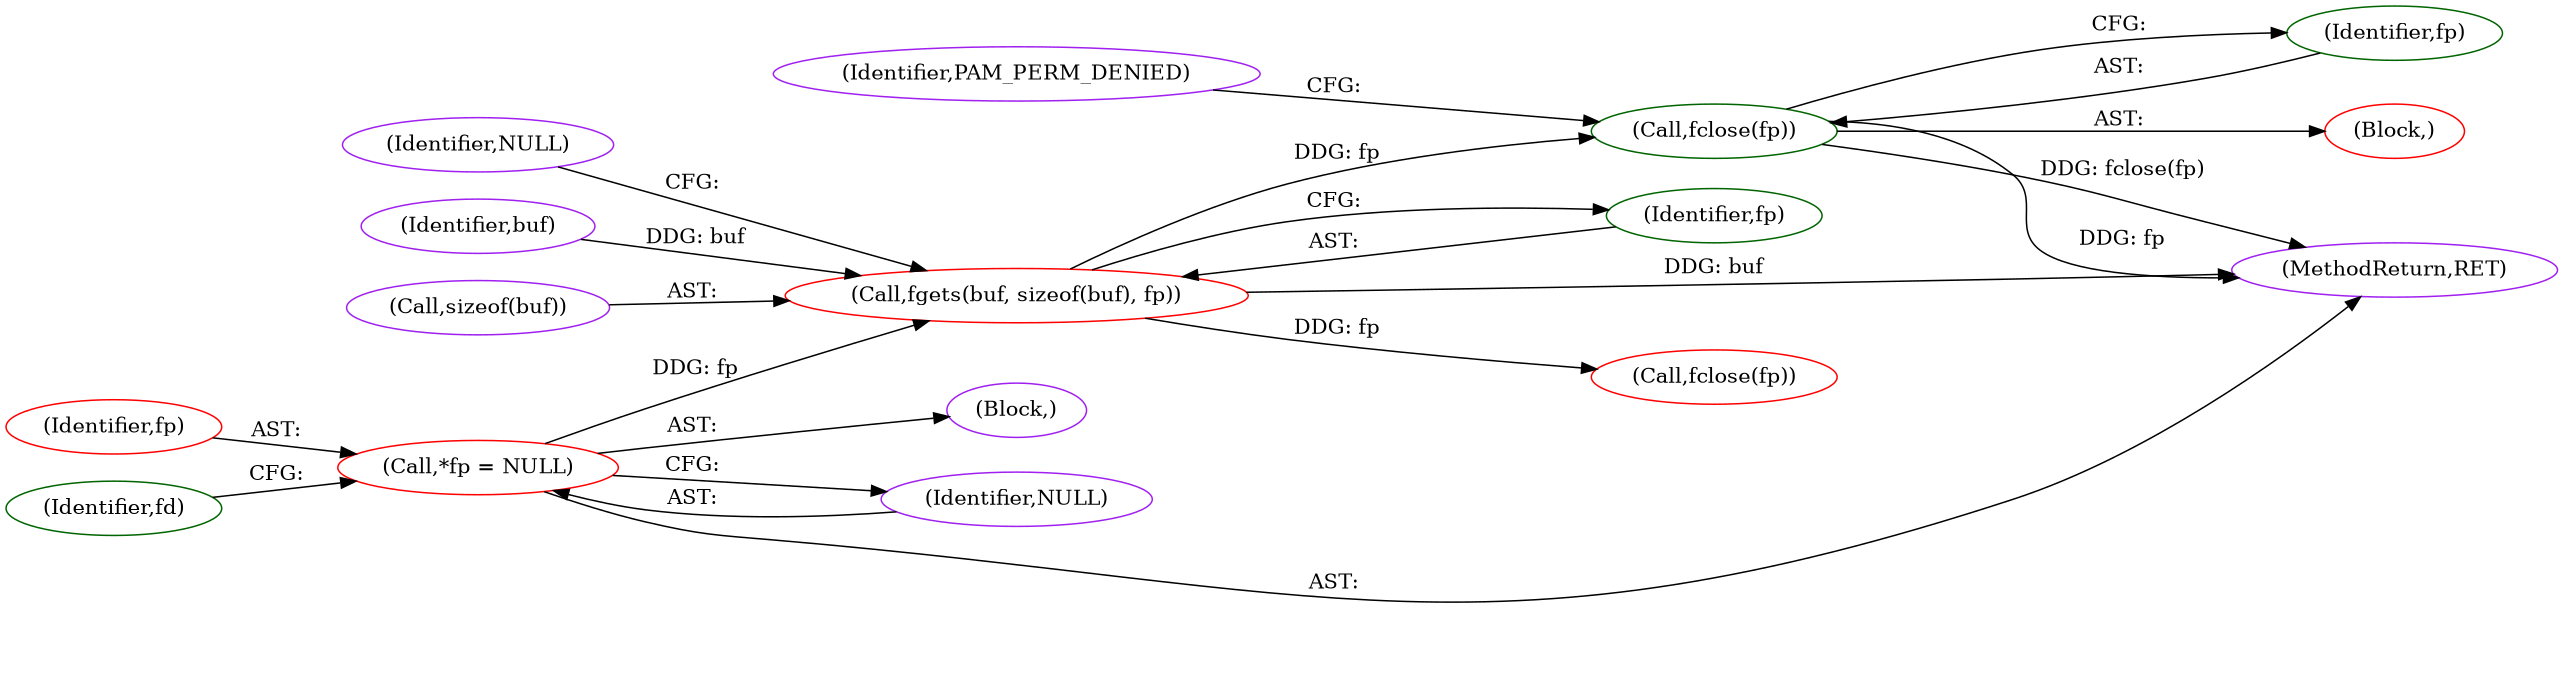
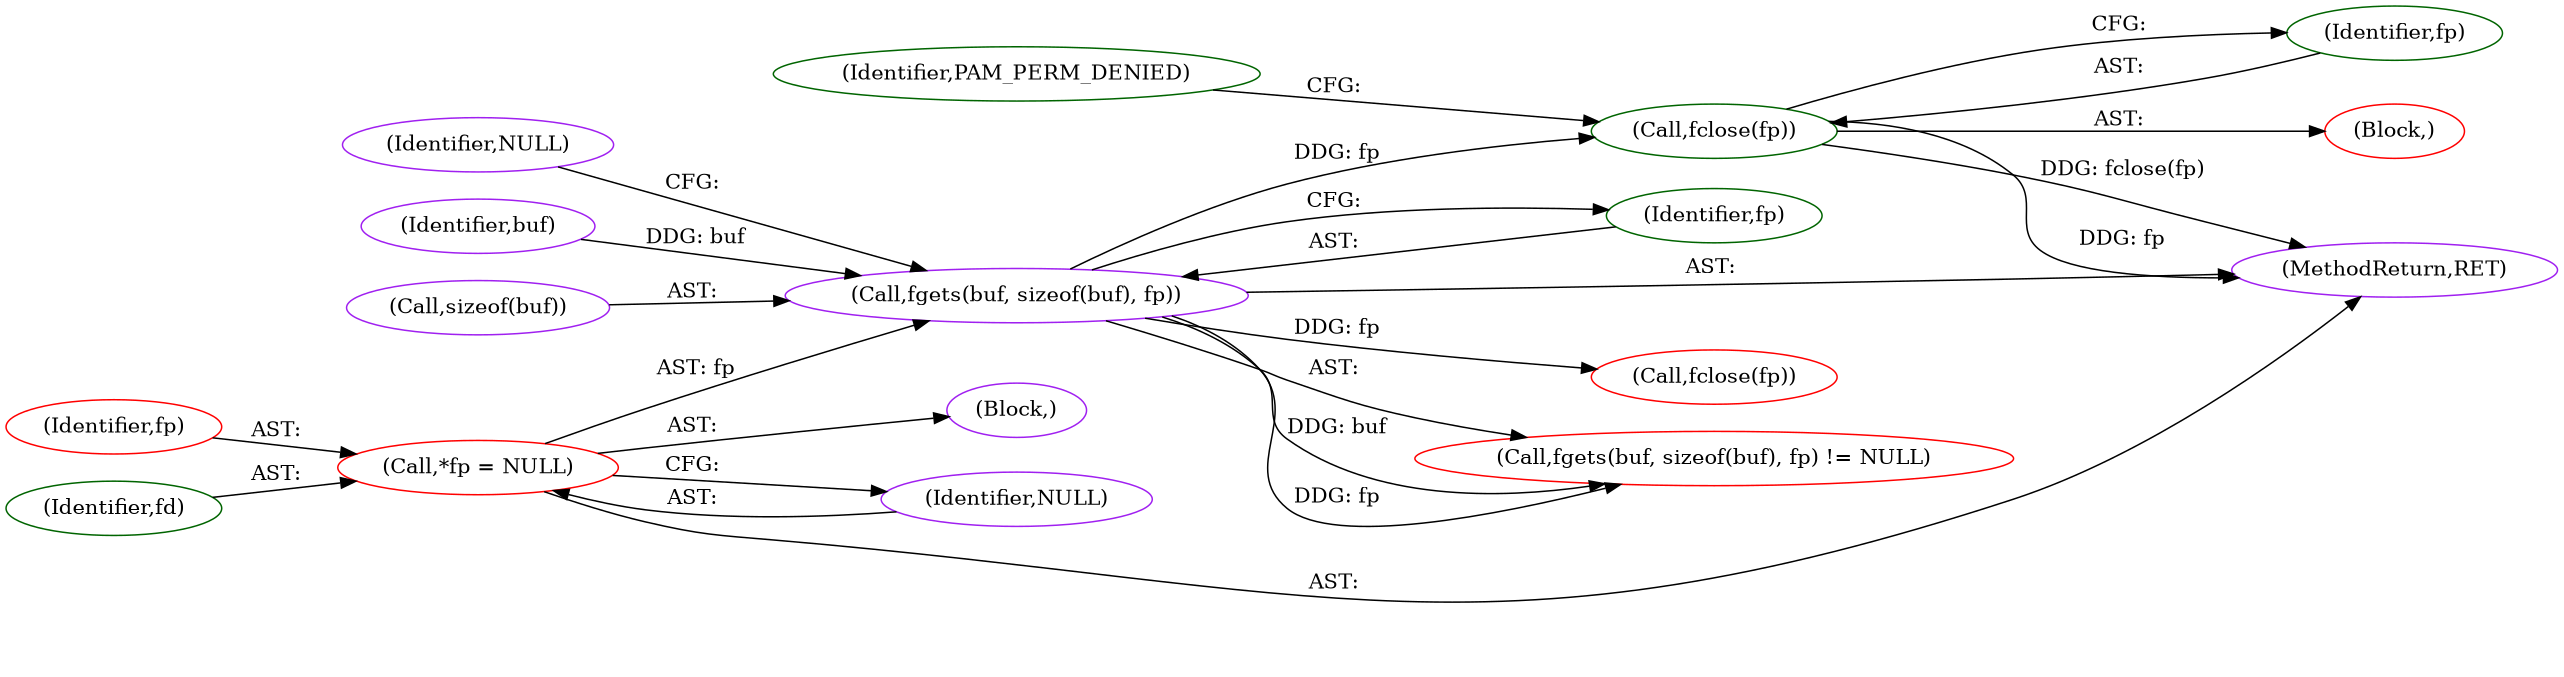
node "(Identifier,PAM_PERM_DENIED)": color purple -> darkgreen
edge "(Call,fgets(buf, sizeof(buf), fp))" -> "(MethodReturn,RET)": label "DDG: buf" -> "AST: "
node "(Call,fgets(buf, sizeof(buf), fp))": color red -> purple
edge "(Call,*fp = NULL)" -> "(Call,fgets(buf, sizeof(buf), fp))": label "DDG: fp" -> "AST: fp"
node "(Call,fgets(buf, sizeof(buf), fp) != NULL)": added
edge "(Identifier,fd)" -> "(Call,*fp = NULL)": label "CFG: " -> "AST: "
